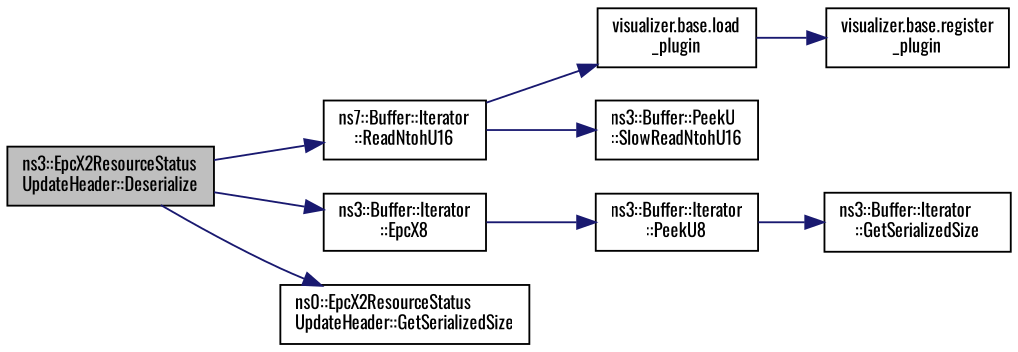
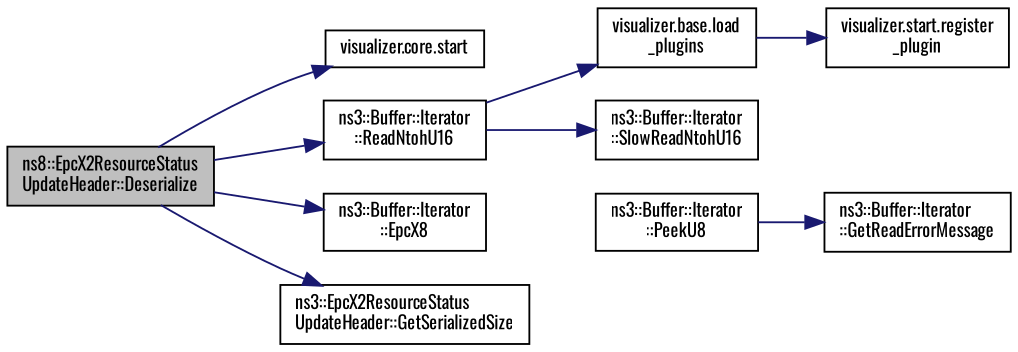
node "visualizer.base.load _plugin": label "visualizer.base.load _plugin" -> "visualizer.base.load _plugins"
node "visualizer.base.register _plugin": label "visualizer.base.register _plugin" -> "visualizer.start.register _plugin"
node "visualizer.core.start": added
node "ns7::Buffer::Iterator ::ReadNtohU16": label "ns7::Buffer::Iterator ::ReadNtohU16" -> "ns3::Buffer::Iterator ::ReadNtohU16"
node "ns3::Buffer::PeekU ::SlowReadNtohU16": label "ns3::Buffer::PeekU ::SlowReadNtohU16" -> "ns3::Buffer::Iterator ::SlowReadNtohU16"
node "ns3::EpcX2ResourceStatus UpdateHeader::Deserialize": label "ns3::EpcX2ResourceStatus UpdateHeader::Deserialize" -> "ns8::EpcX2ResourceStatus UpdateHeader::Deserialize"
edge "ns3::Buffer::Iterator ::EpcX8" -> "ns3::Buffer::Iterator ::PeekU8": removed
node "ns3::Buffer::Iterator ::GetSerializedSize": label "ns3::Buffer::Iterator ::GetSerializedSize" -> "ns3::Buffer::Iterator ::GetReadErrorMessage"
node "ns0::EpcX2ResourceStatus UpdateHeader::GetSerializedSize": label "ns0::EpcX2ResourceStatus UpdateHeader::GetSerializedSize" -> "ns3::EpcX2ResourceStatus UpdateHeader::GetSerializedSize"
